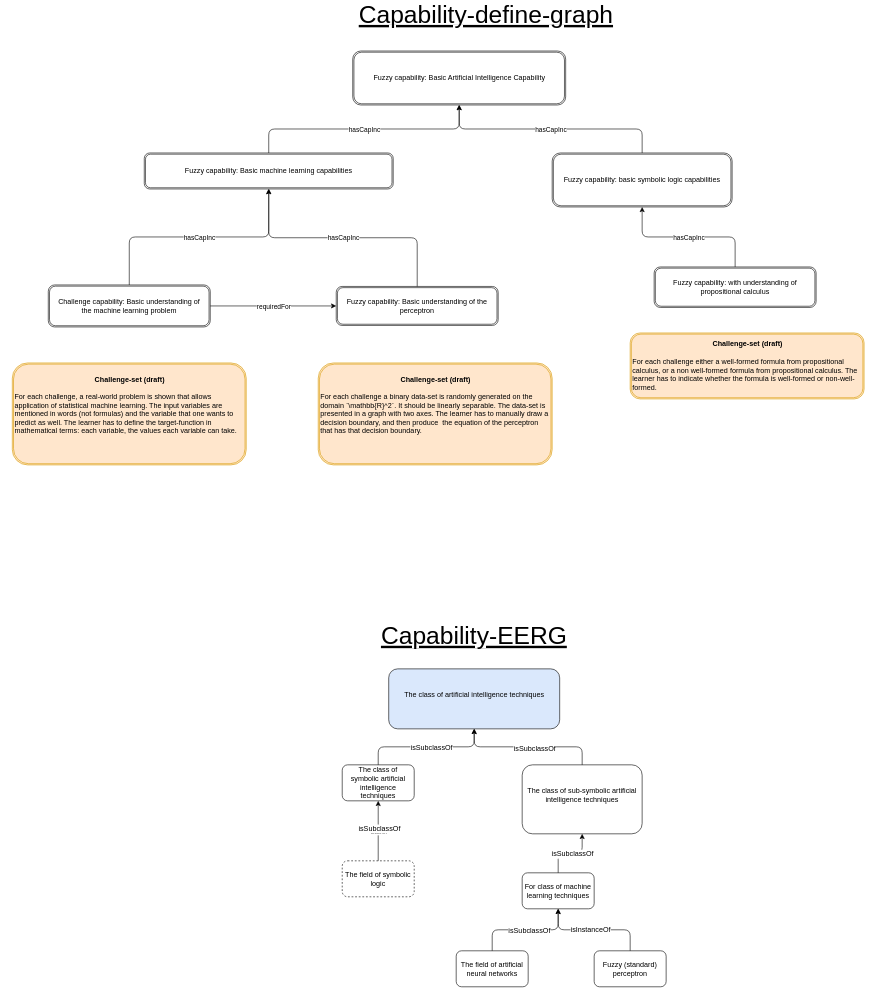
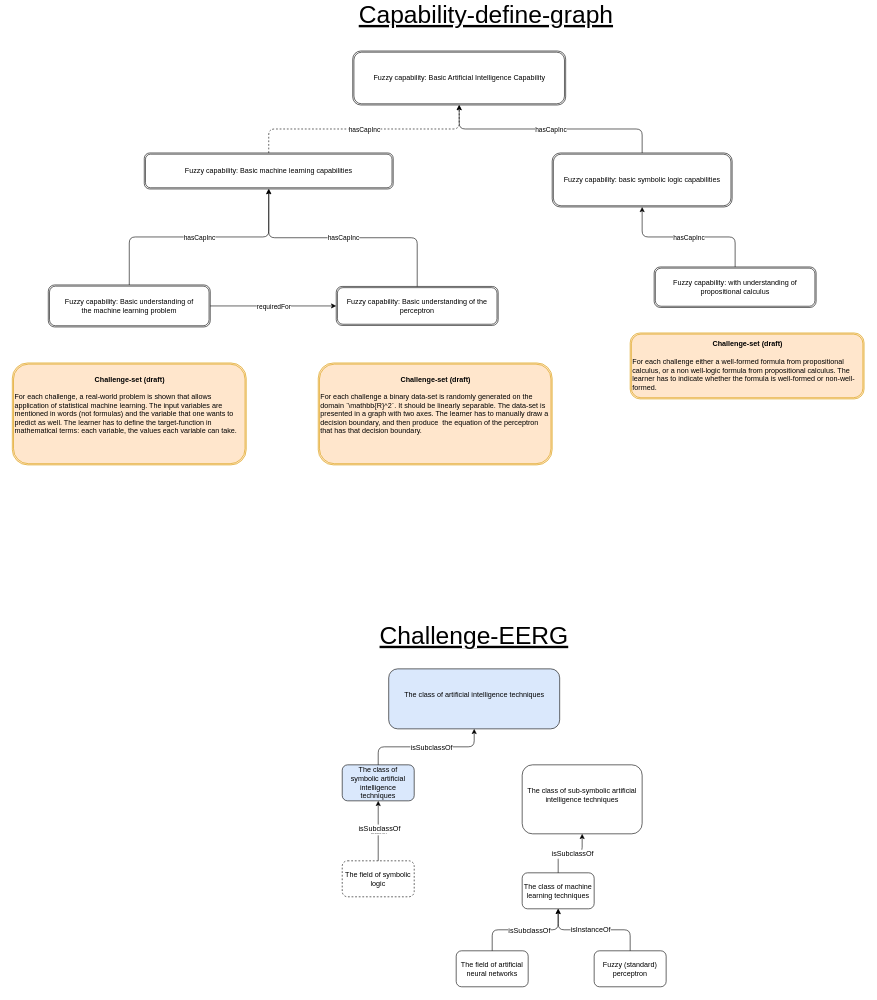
edge "Fuzzy capability: Basic machine learning capabilities" -> "Fuzzy capability: Basic Artificial Intelligence Capability": style solid -> dashed
node "Challenge capability: Basic understanding of the machine learning problem": label "Challenge capability: Basic understanding of the machine learning problem" -> "Fuzzy capability: Basic understanding of the machine learning problem"
node "Challenge-set (draft) For each challenge either a well-formed formula from propositional calculus, or a non well-formed formula from propositional calculus. The learner has to indicate whether the formula is well-formed or non-well-formed.": label "Challenge-set (draft) For each challenge either a well-formed formula from propositional calculus, or a non well-formed formula from propositional calculus. The learner has to indicate whether the formula is well-formed or non-well-formed." -> "Challenge-set (draft) For each challenge either a well-formed formula from propositional calculus, or a non well-logic formula from propositional calculus. The learner has to indicate whether the formula is well-formed or non-well-formed."
node "Capability-EERG": label "Capability-EERG" -> "Challenge-EERG"
edge "The class of sub-symbolic artificial intelligence techniques" -> "The class of artificial intelligence techniques": removed, labels "isSubclassOf", "Label"
node "The class of symbolic artificial intelligence techniques": fillcolor #ffffff -> #dae8fc
node "For class of machine learning techniques": label "For class of machine learning techniques" -> "The class of machine learning techniques"
